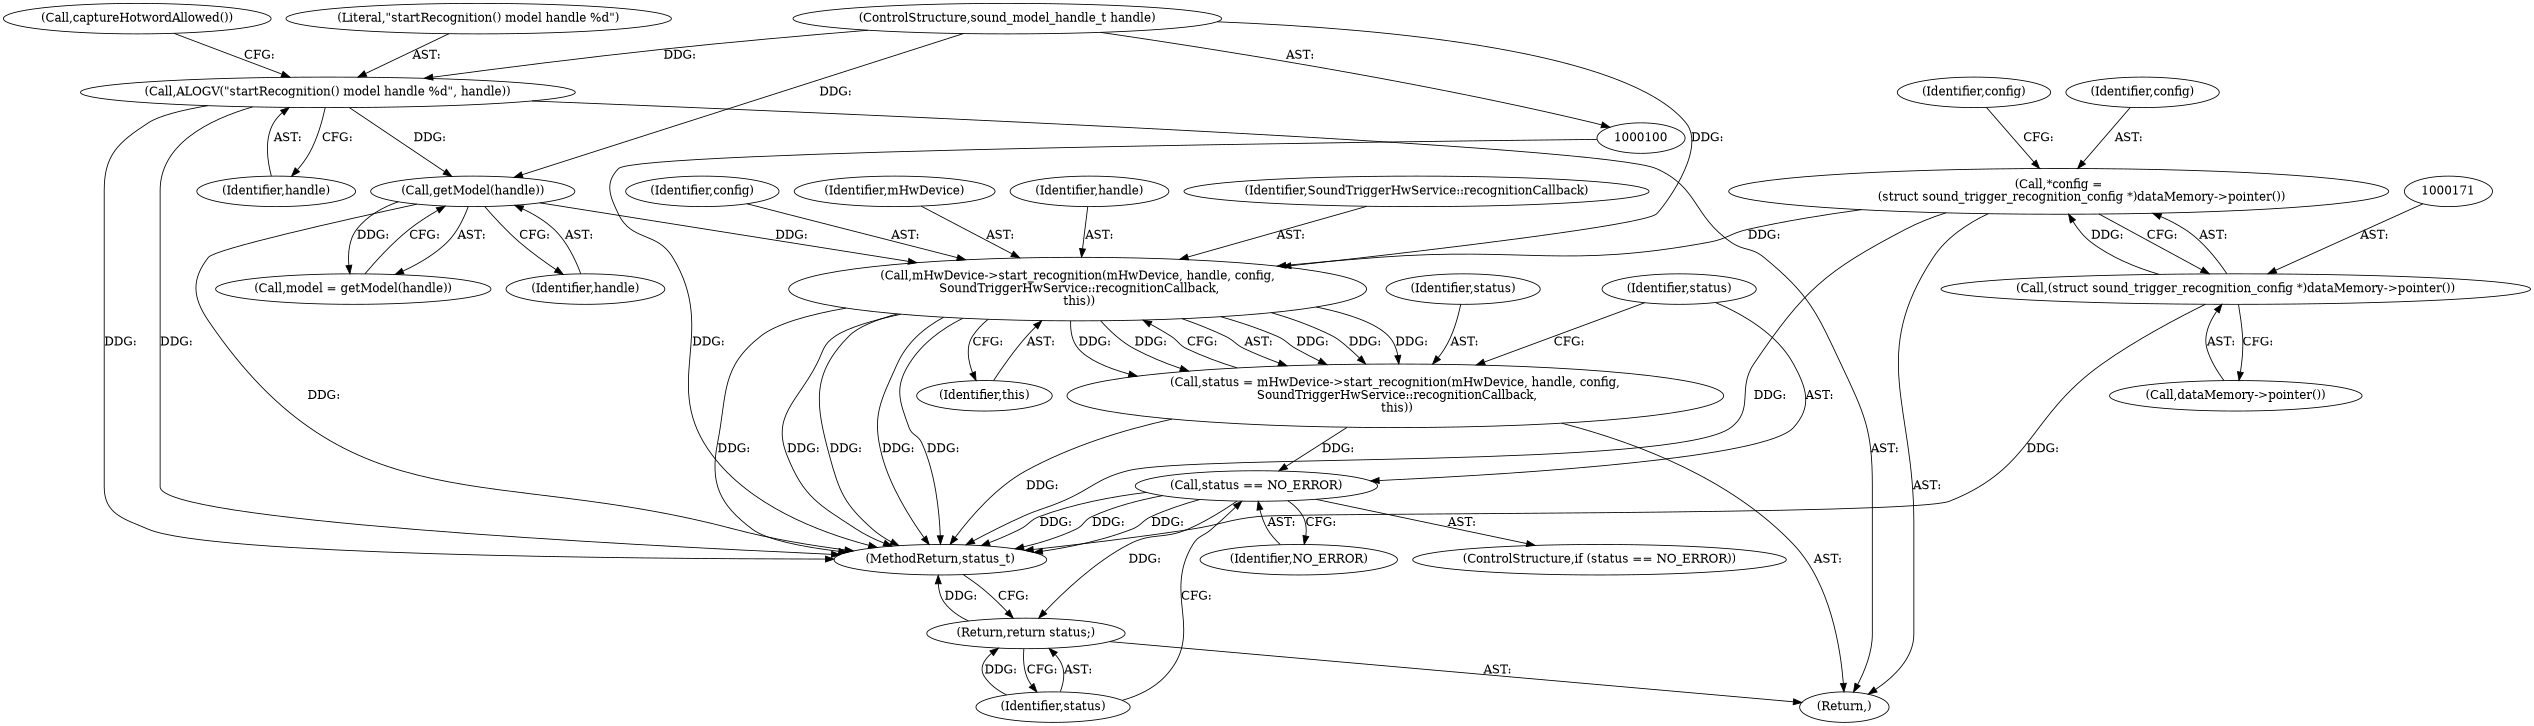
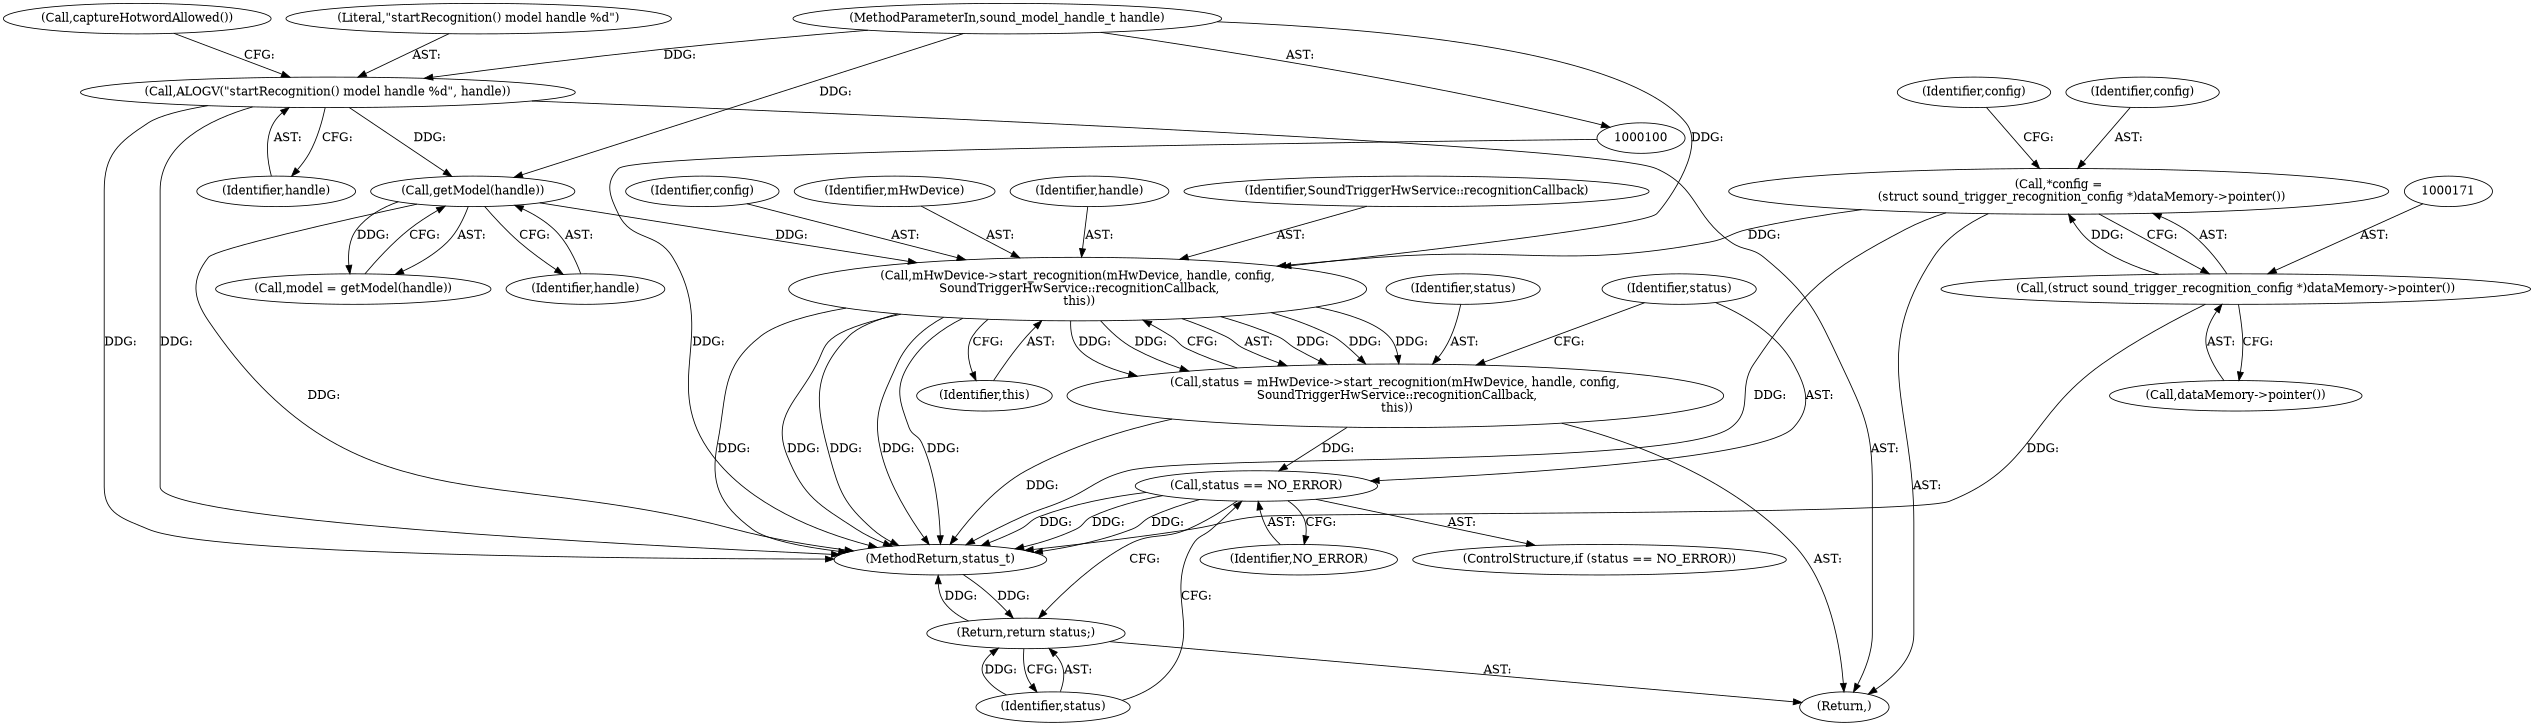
node "(ControlStructure,sound_model_handle_t handle)": label "(ControlStructure,sound_model_handle_t handle)" -> "(MethodParameterIn,sound_model_handle_t handle)"
edge "(Call,status == NO_ERROR)" -> "(Return,return status;)": label "DDG: " -> "CFG: "
edge "(MethodReturn,status_t)" -> "(Return,return status;)": label "CFG: " -> "DDG: "
